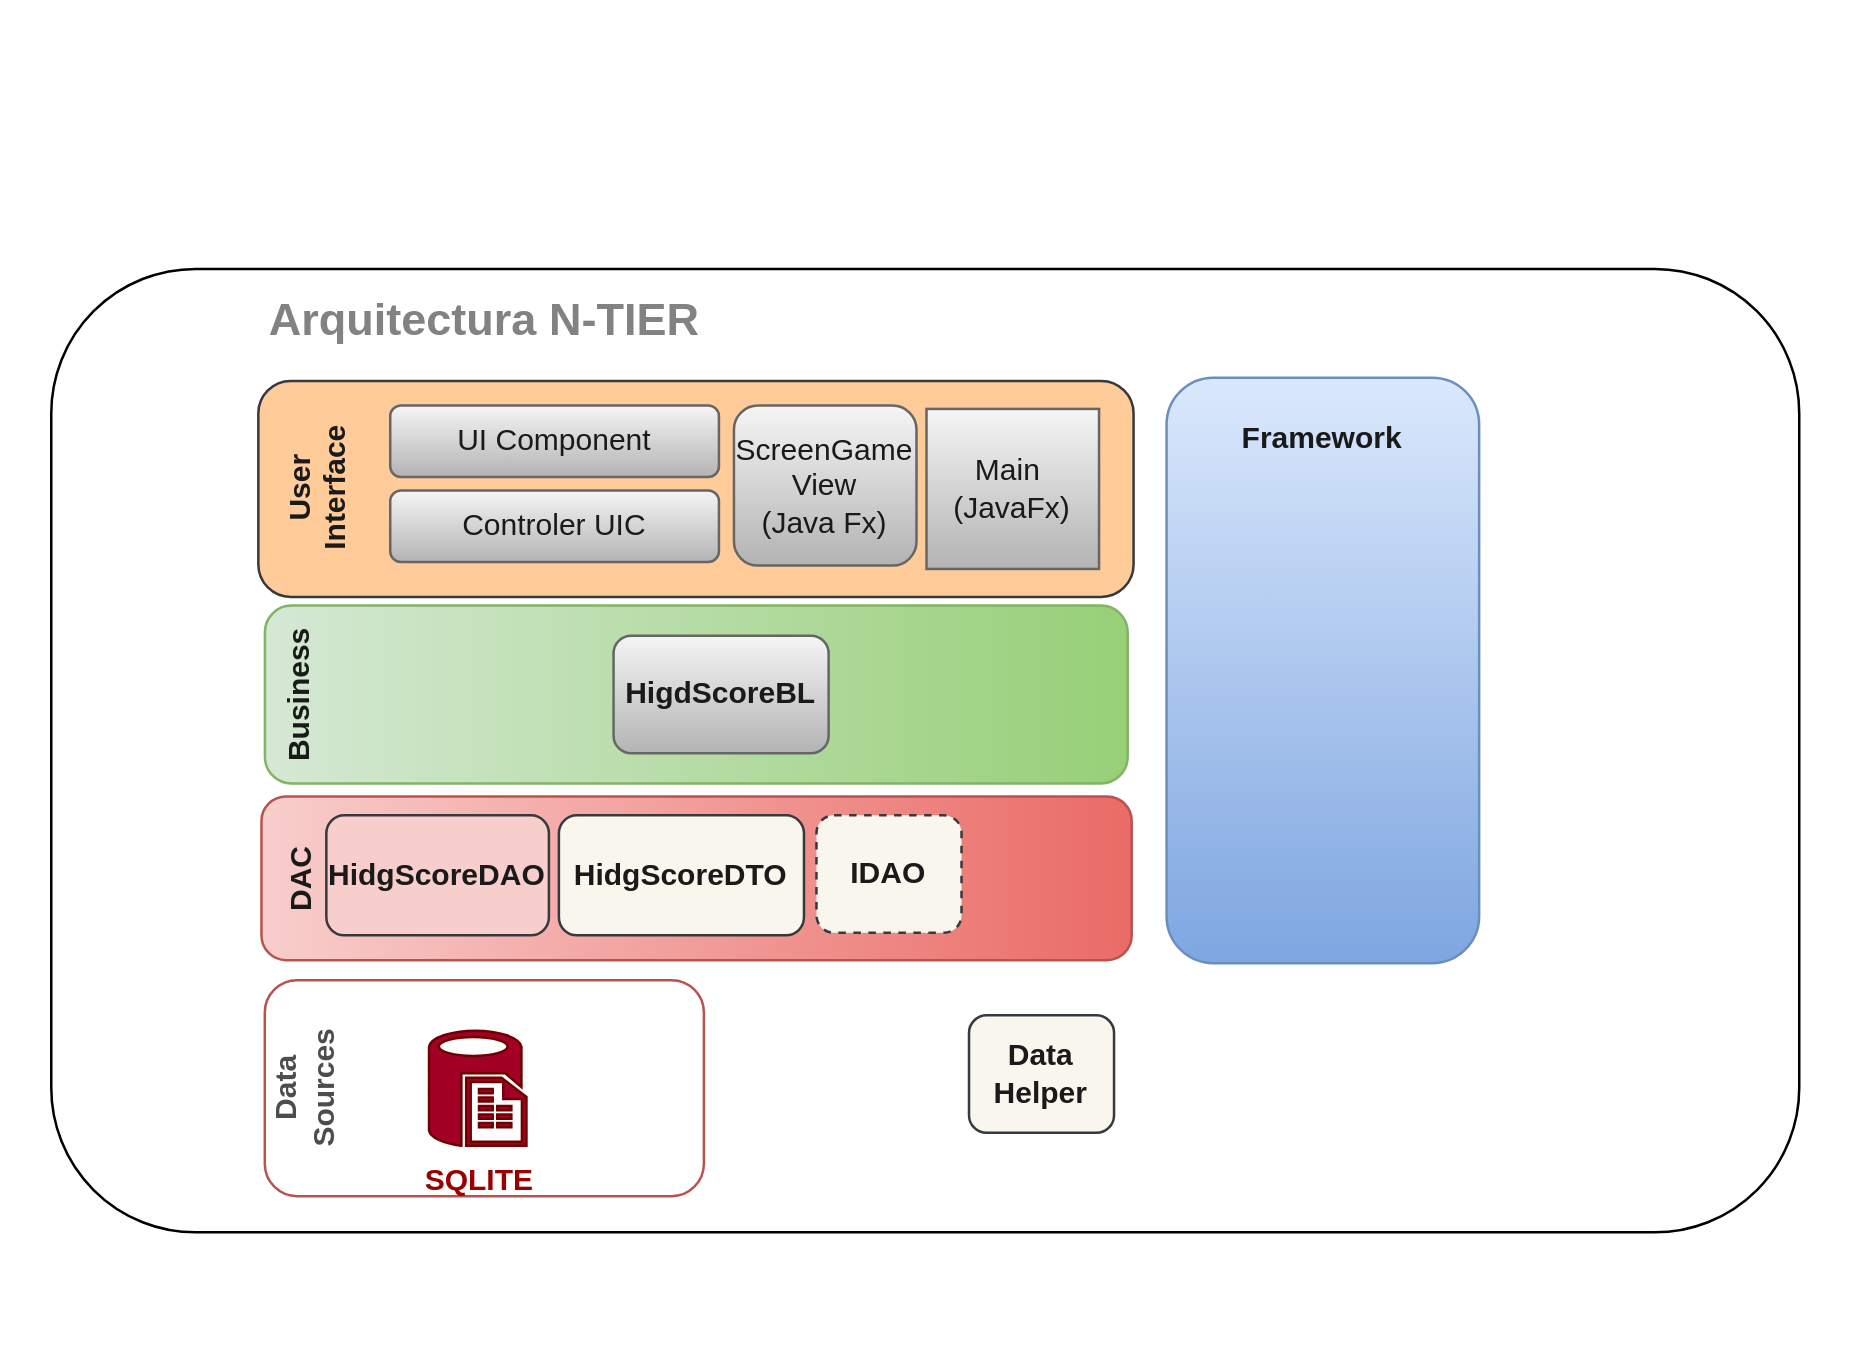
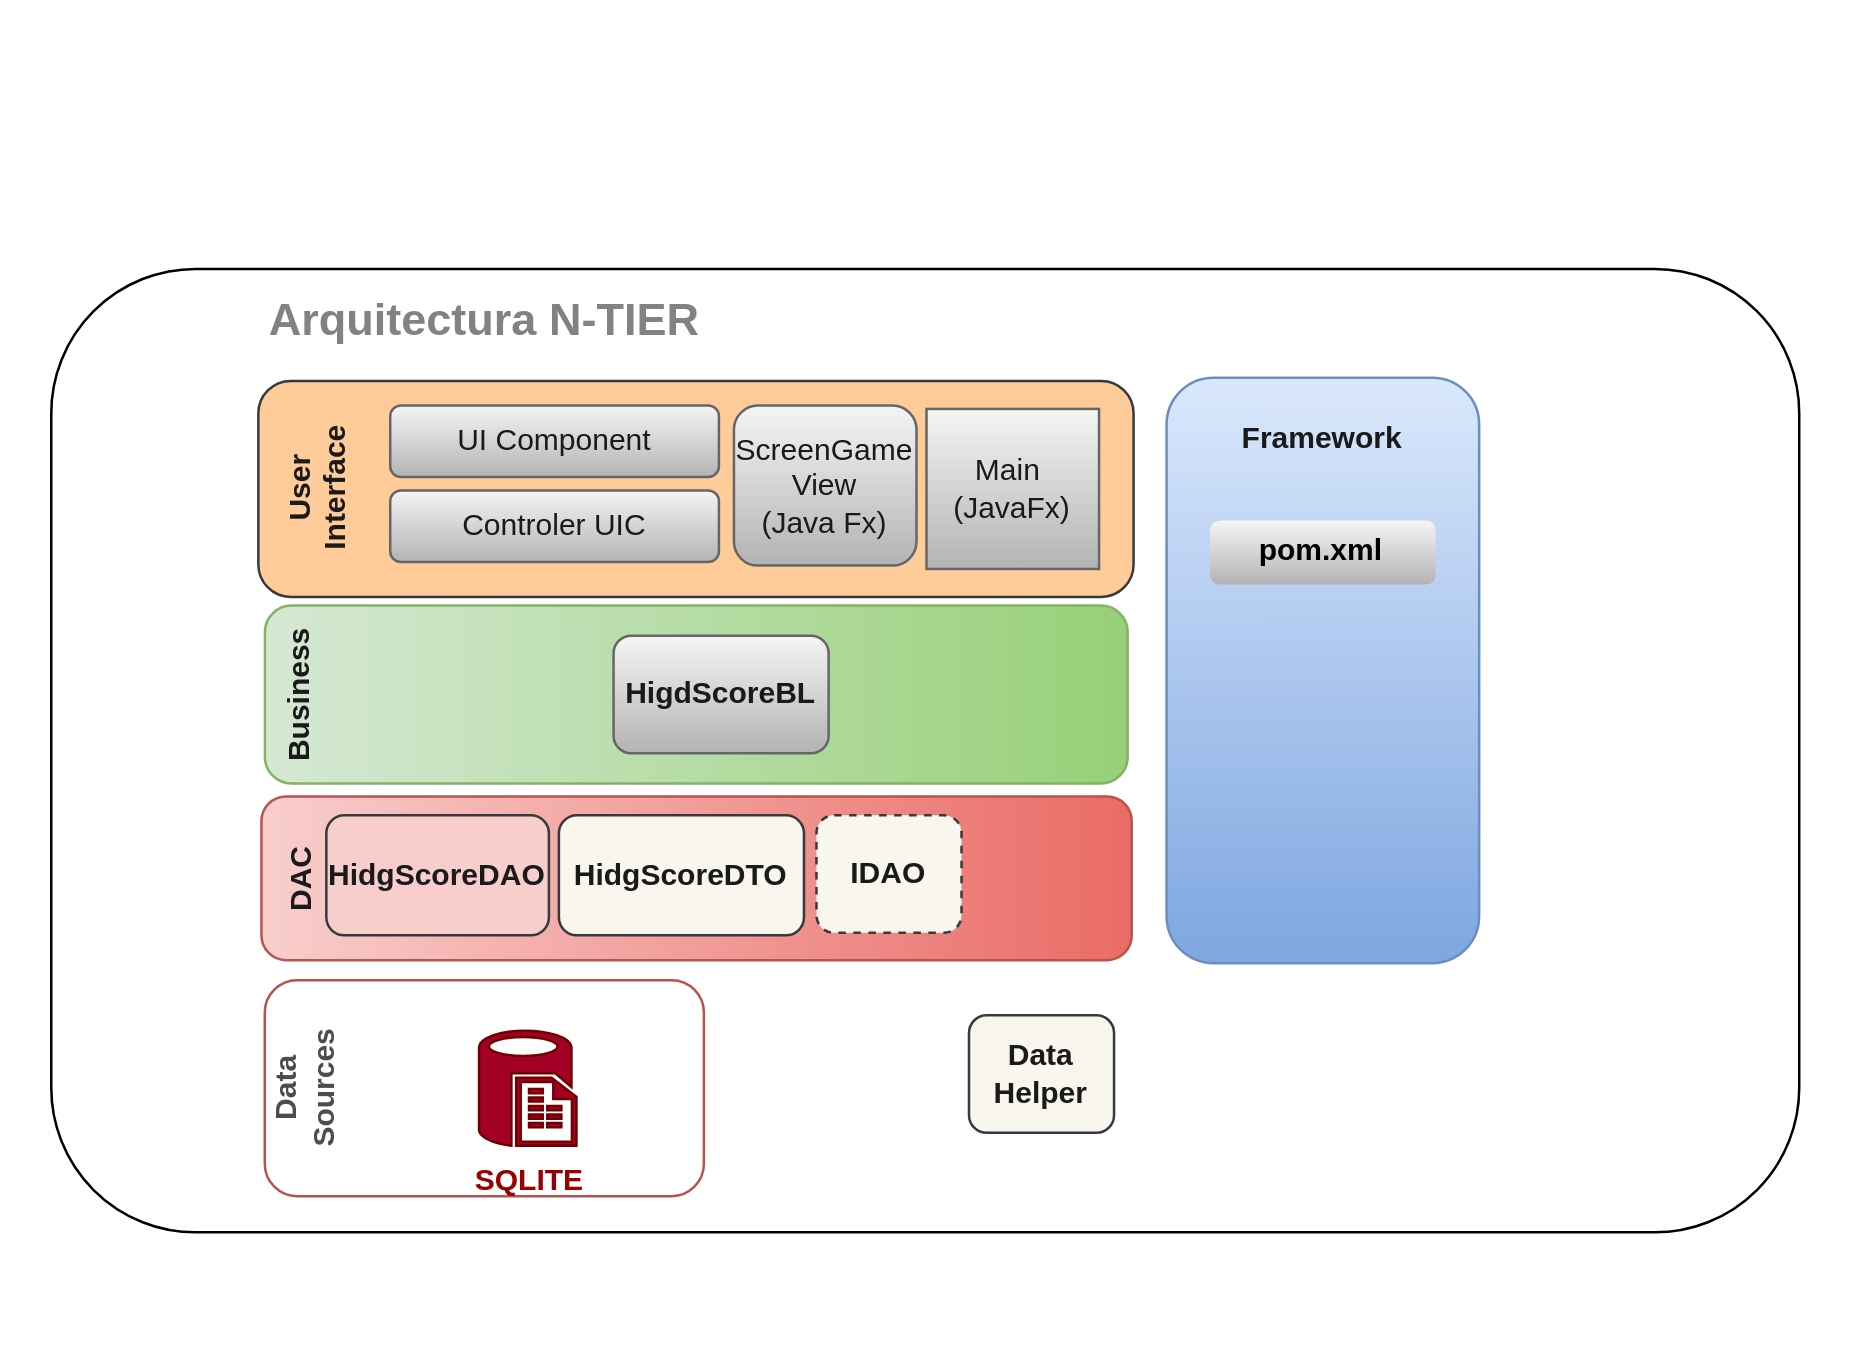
node "pom.xml": added
node "SQLITE": moved (478, 1088) -> (528, 1088)
